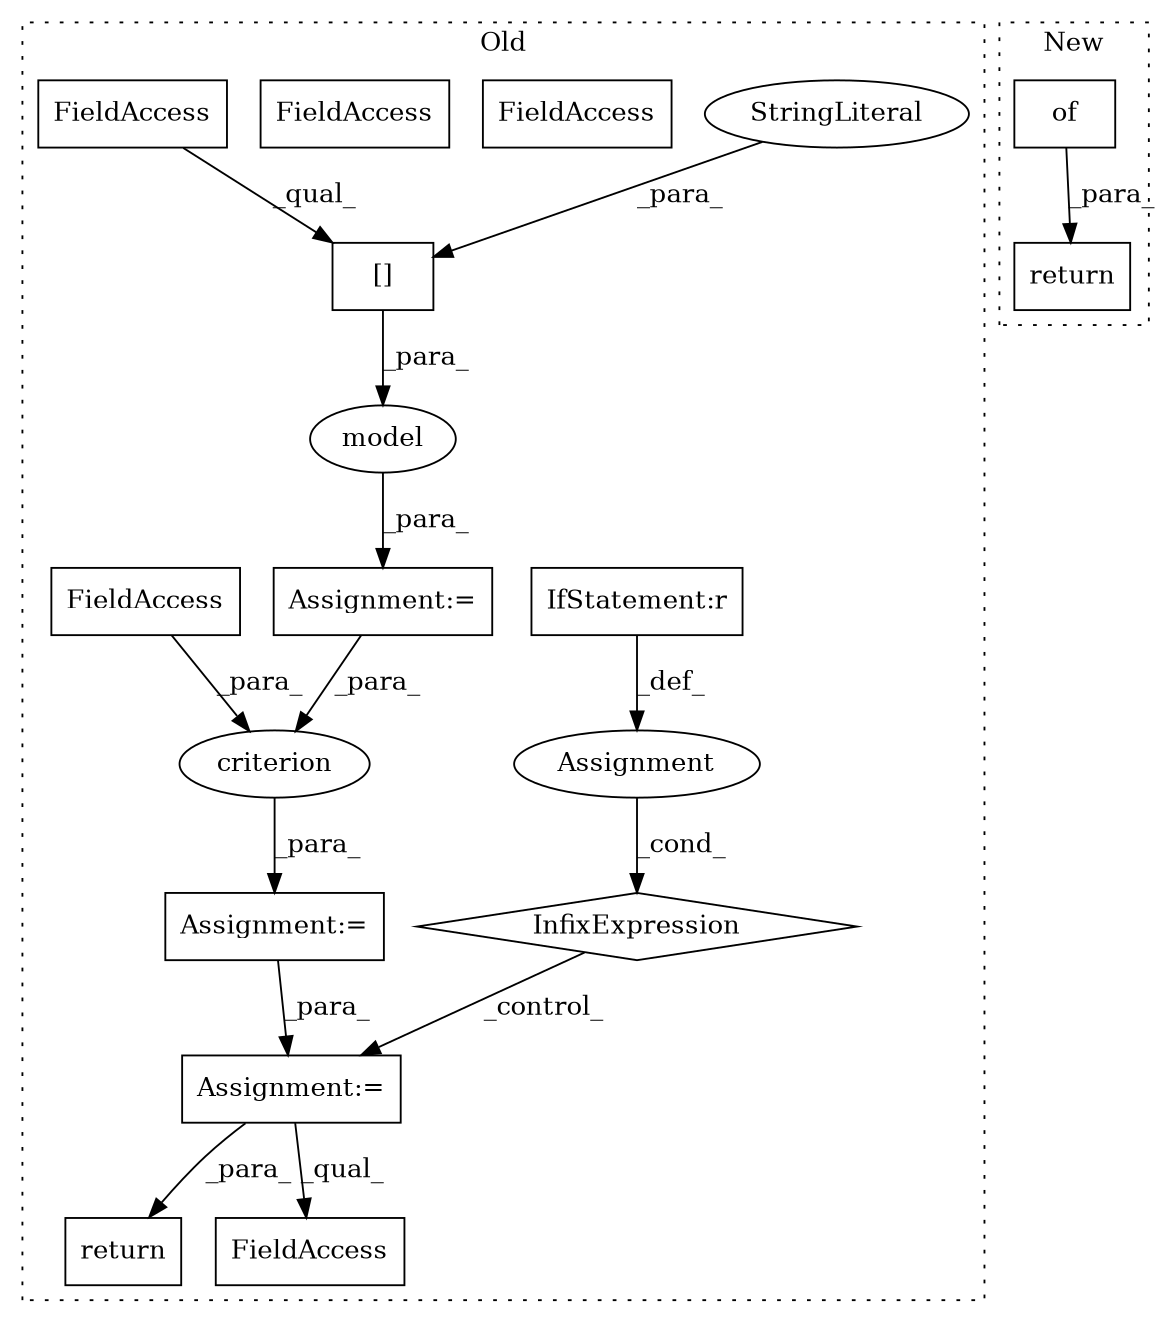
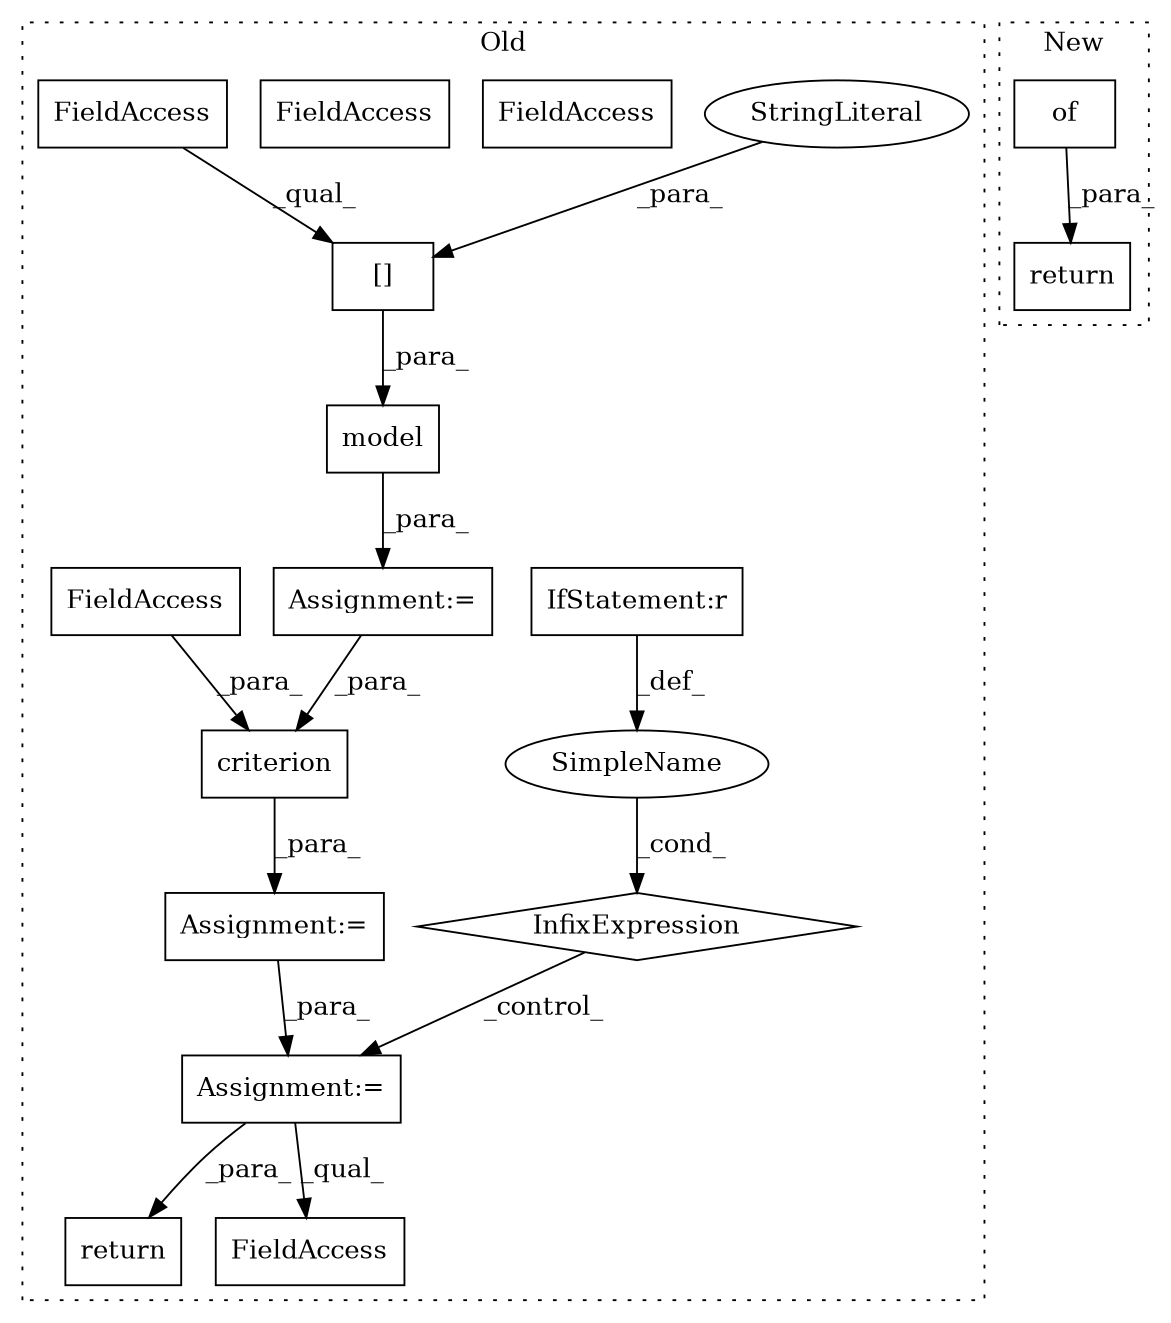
node "model": shape ellipse -> box
node "criterion": shape ellipse -> box
node "Assignment": label "Assignment" -> "SimpleName"
